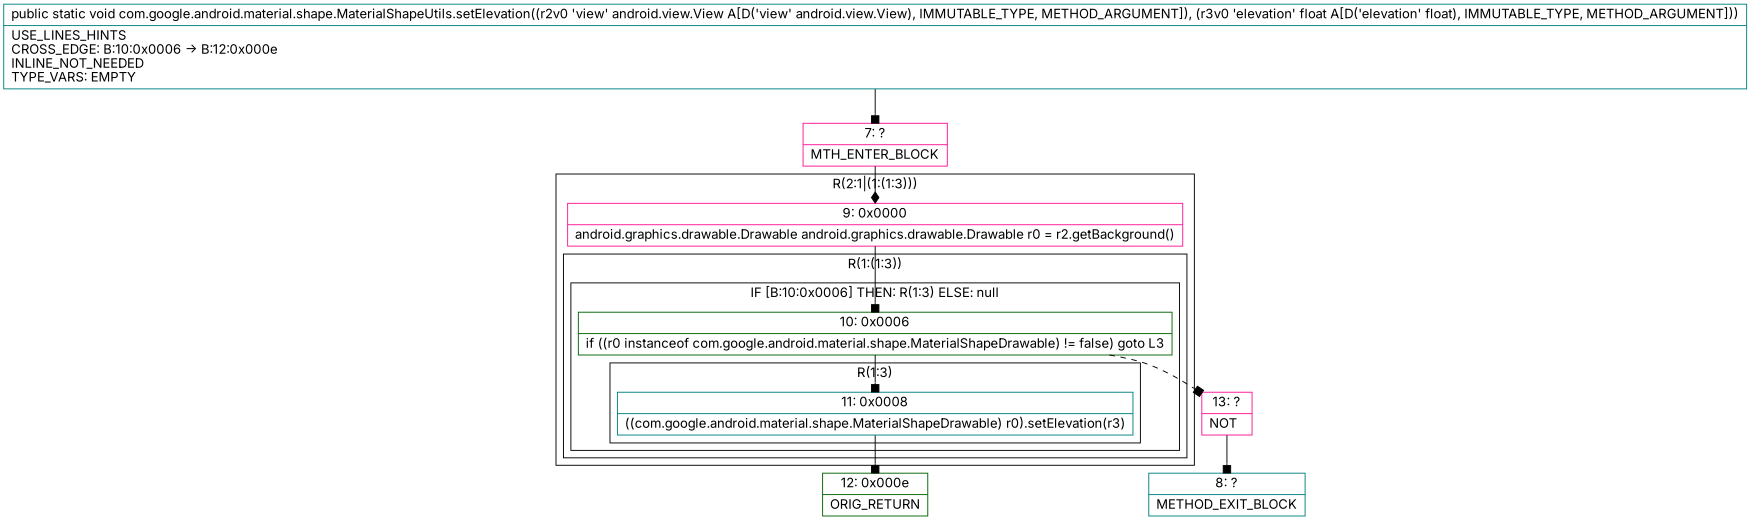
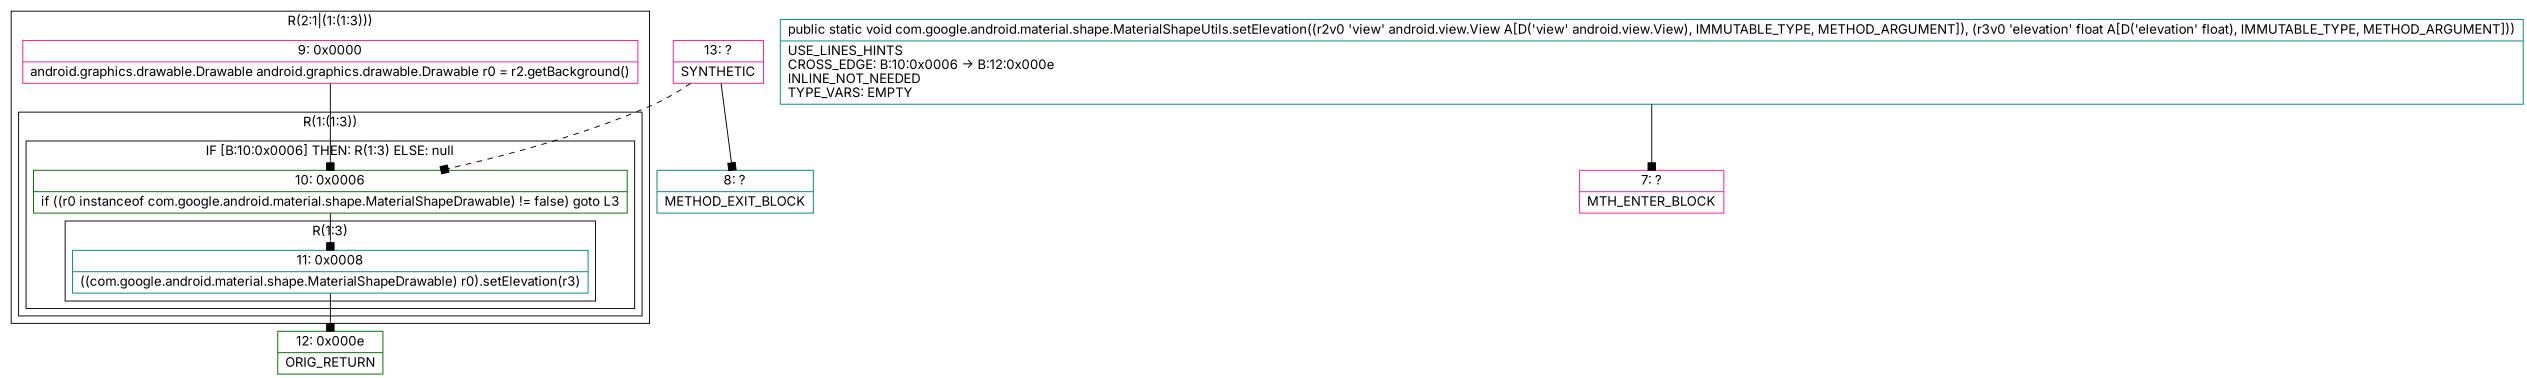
edge "7: ?" -> "9: 0x0000": removed
edge "10: 0x0006" -> "13: ?": reversed
node "13: ?": text "NOT" -> "SYNTHETIC"
